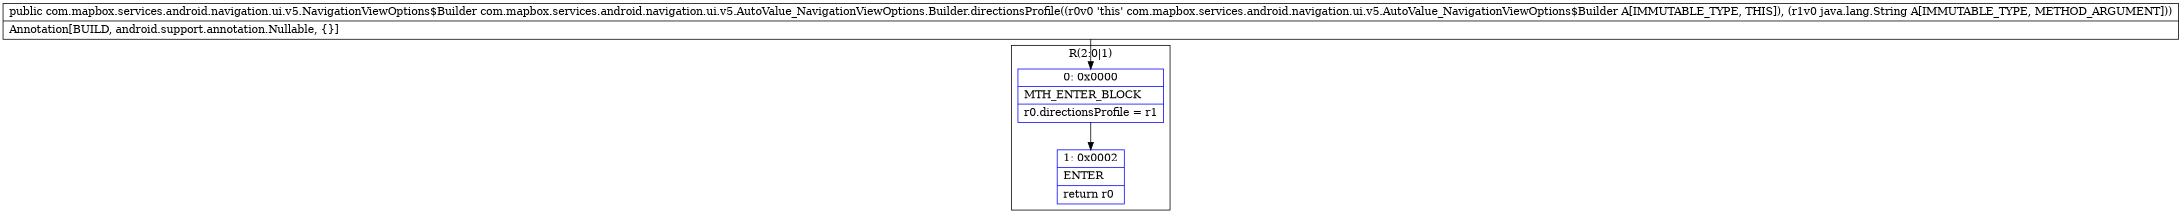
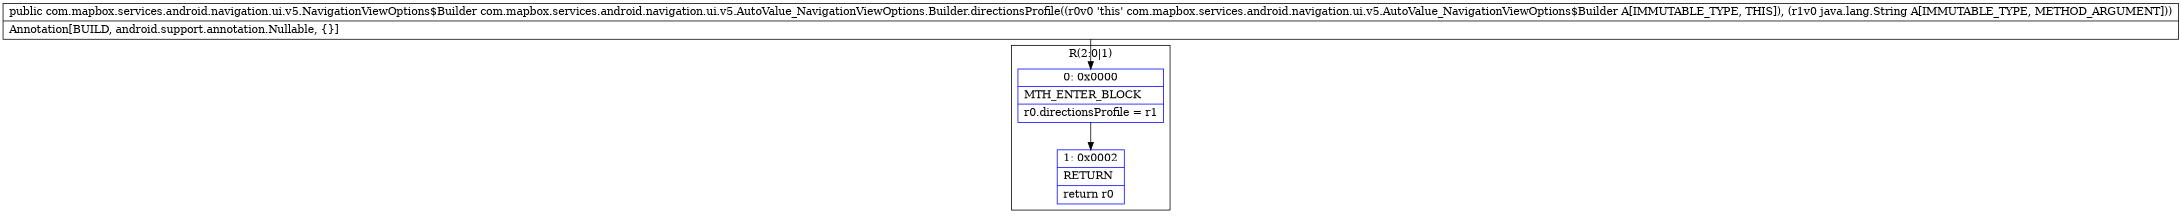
node "1: 0x0002": text "ENTER" -> "RETURN"
